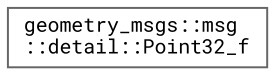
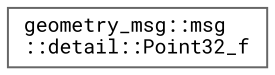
node "geometry_msgs::msg ::detail::Point32_f": label "geometry_msgs::msg ::detail::Point32_f" -> "geometry_msg::msg ::detail::Point32_f"
